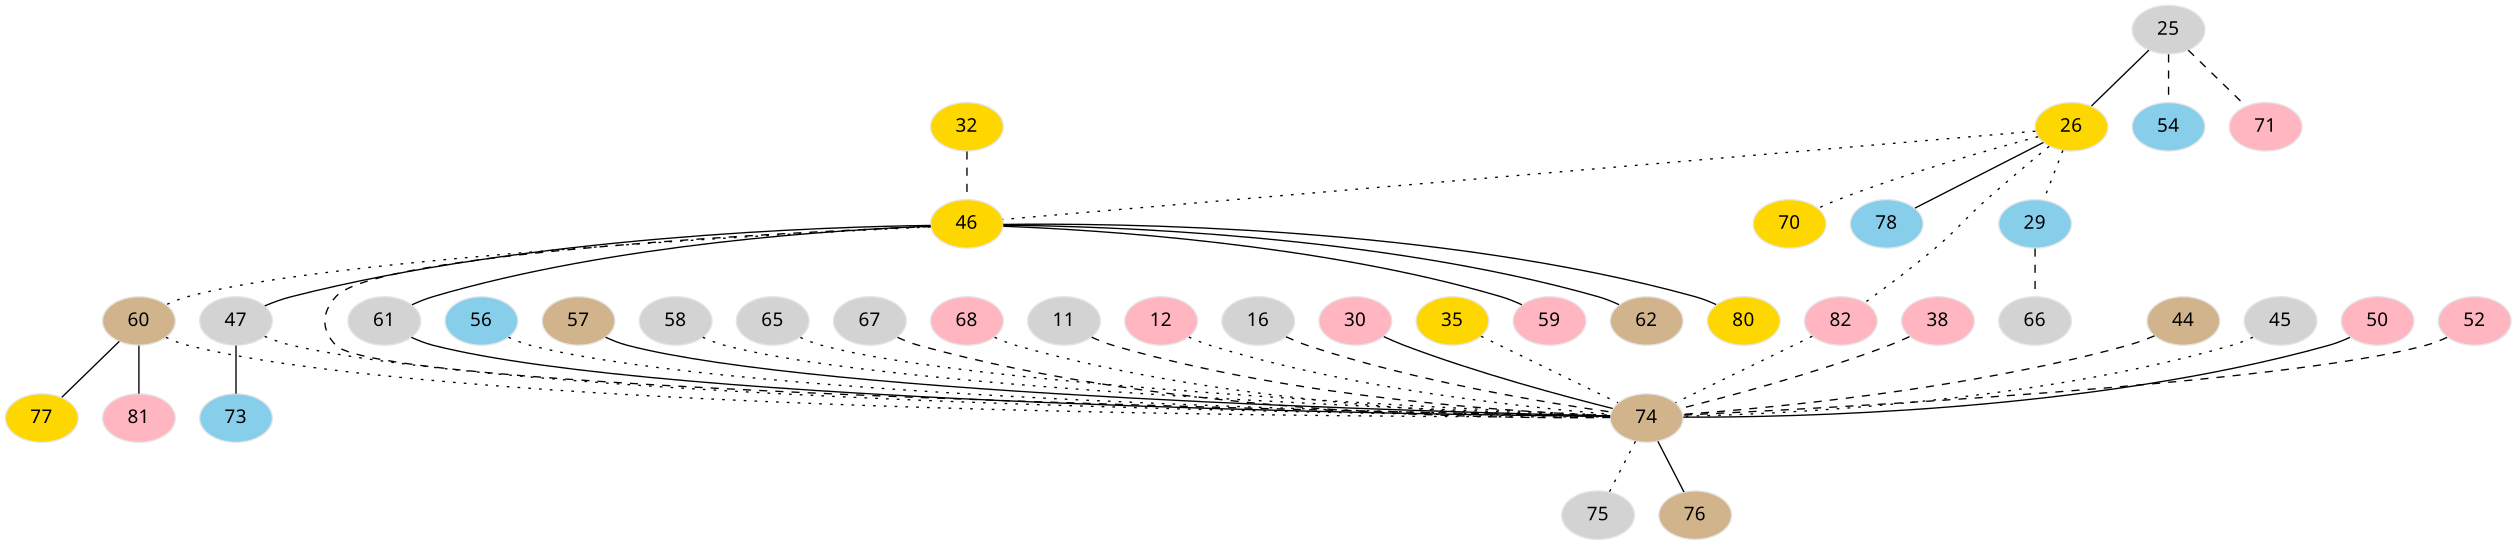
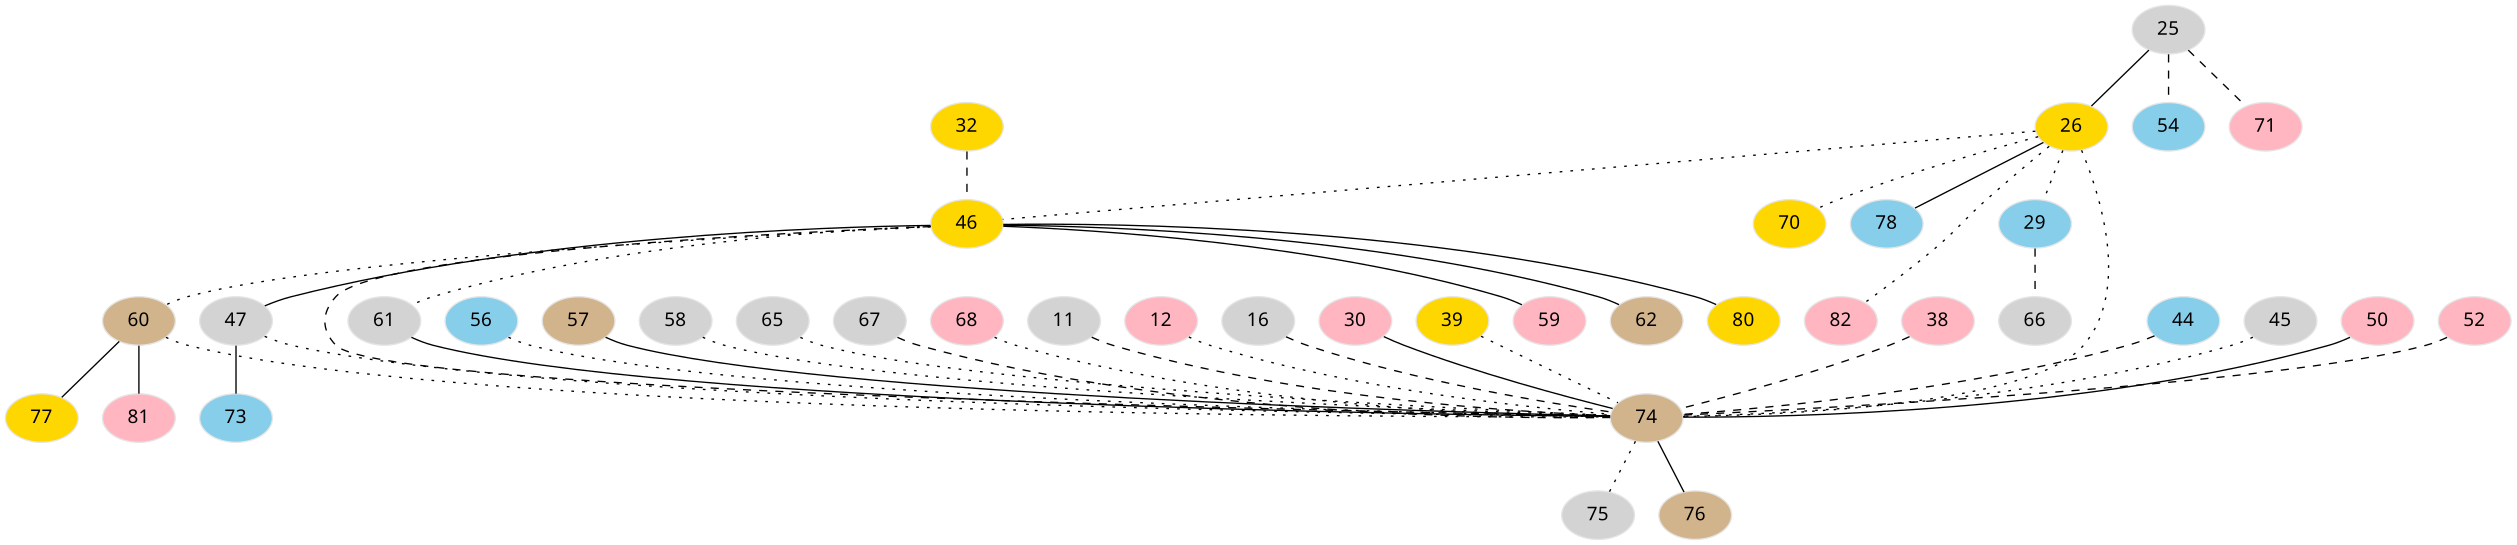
edge "46" -- "61": style solid -> dotted
node "35": label "35" -> "39"
node "44": fillcolor tan -> skyblue
edge "82" -- "74": now "26" -- "74"
